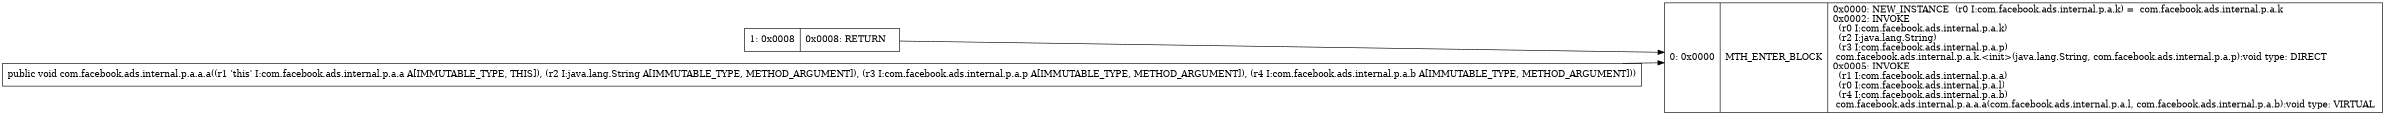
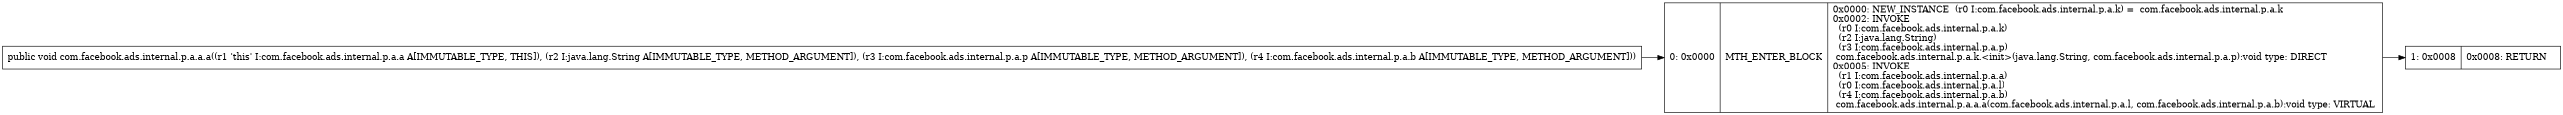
edge "1: 0x0008" -> "0: 0x0000": reversed
